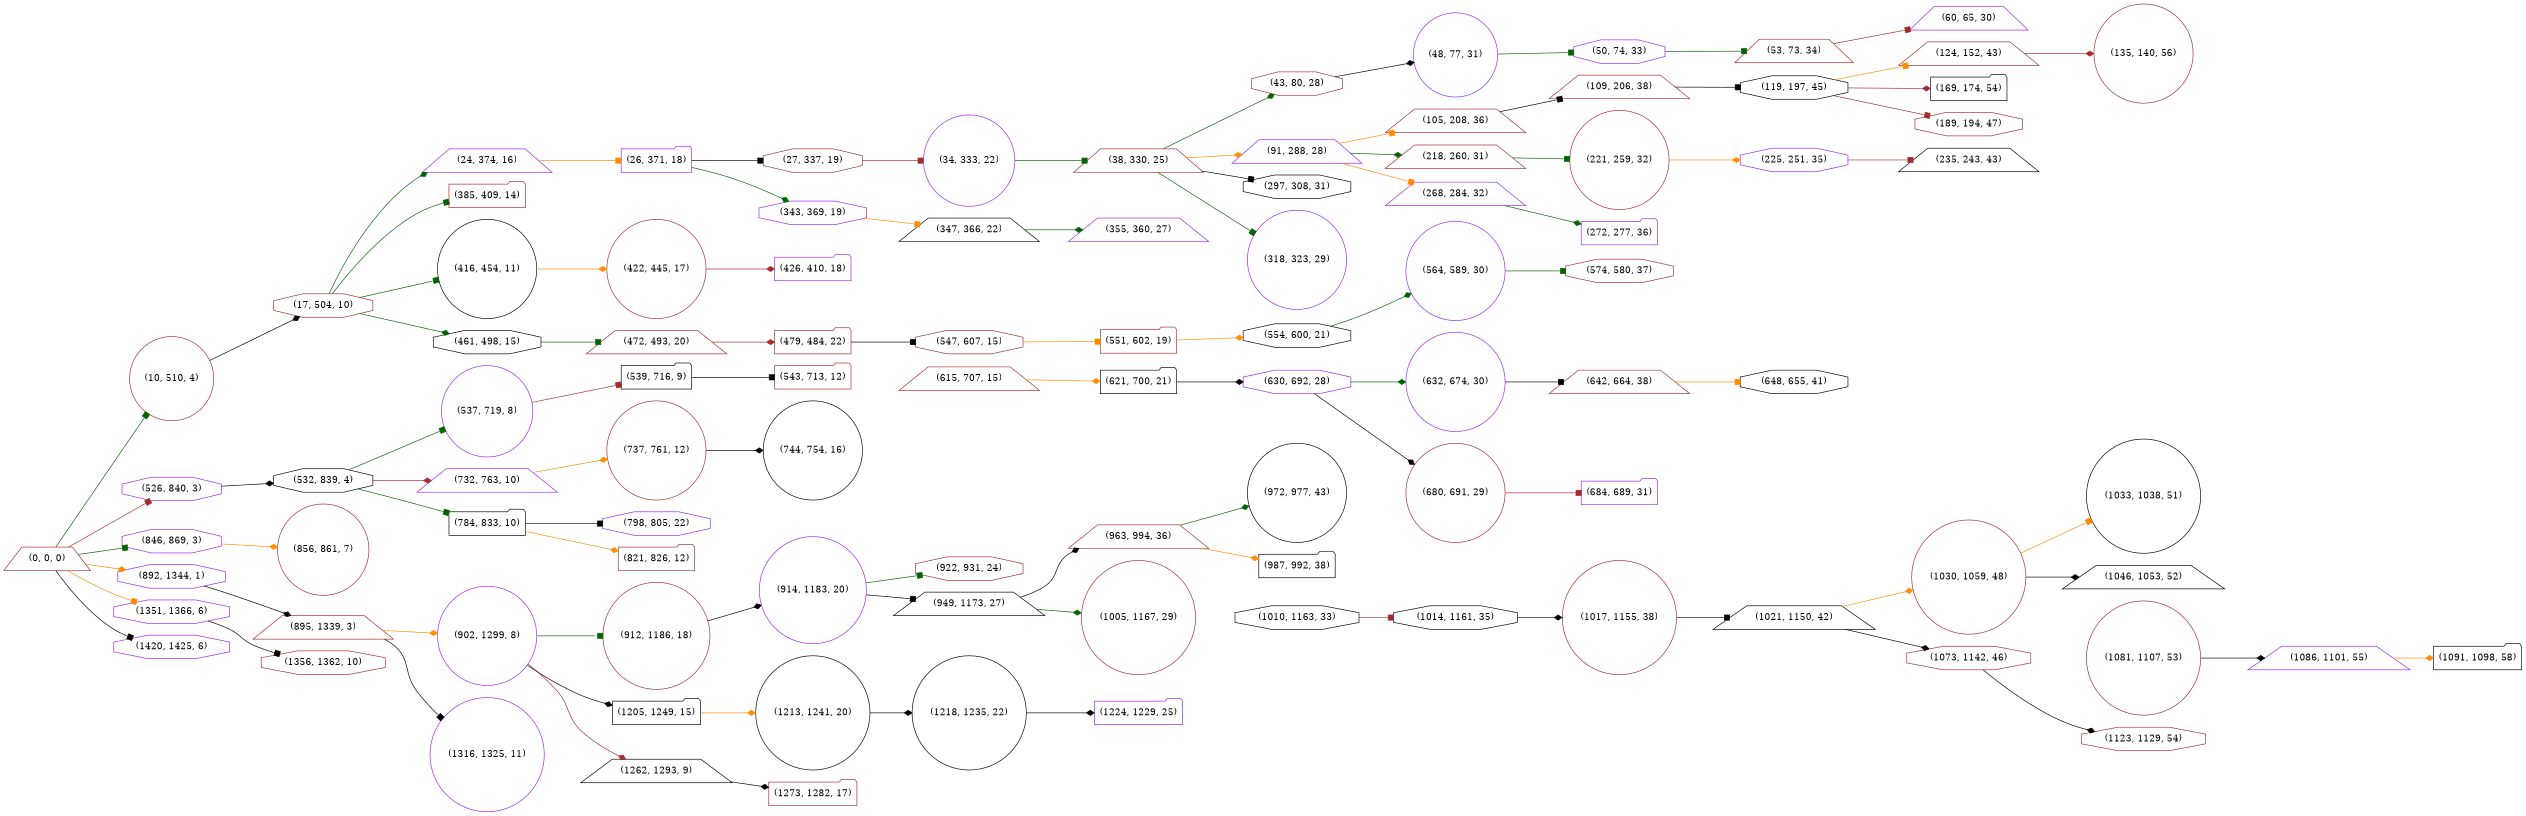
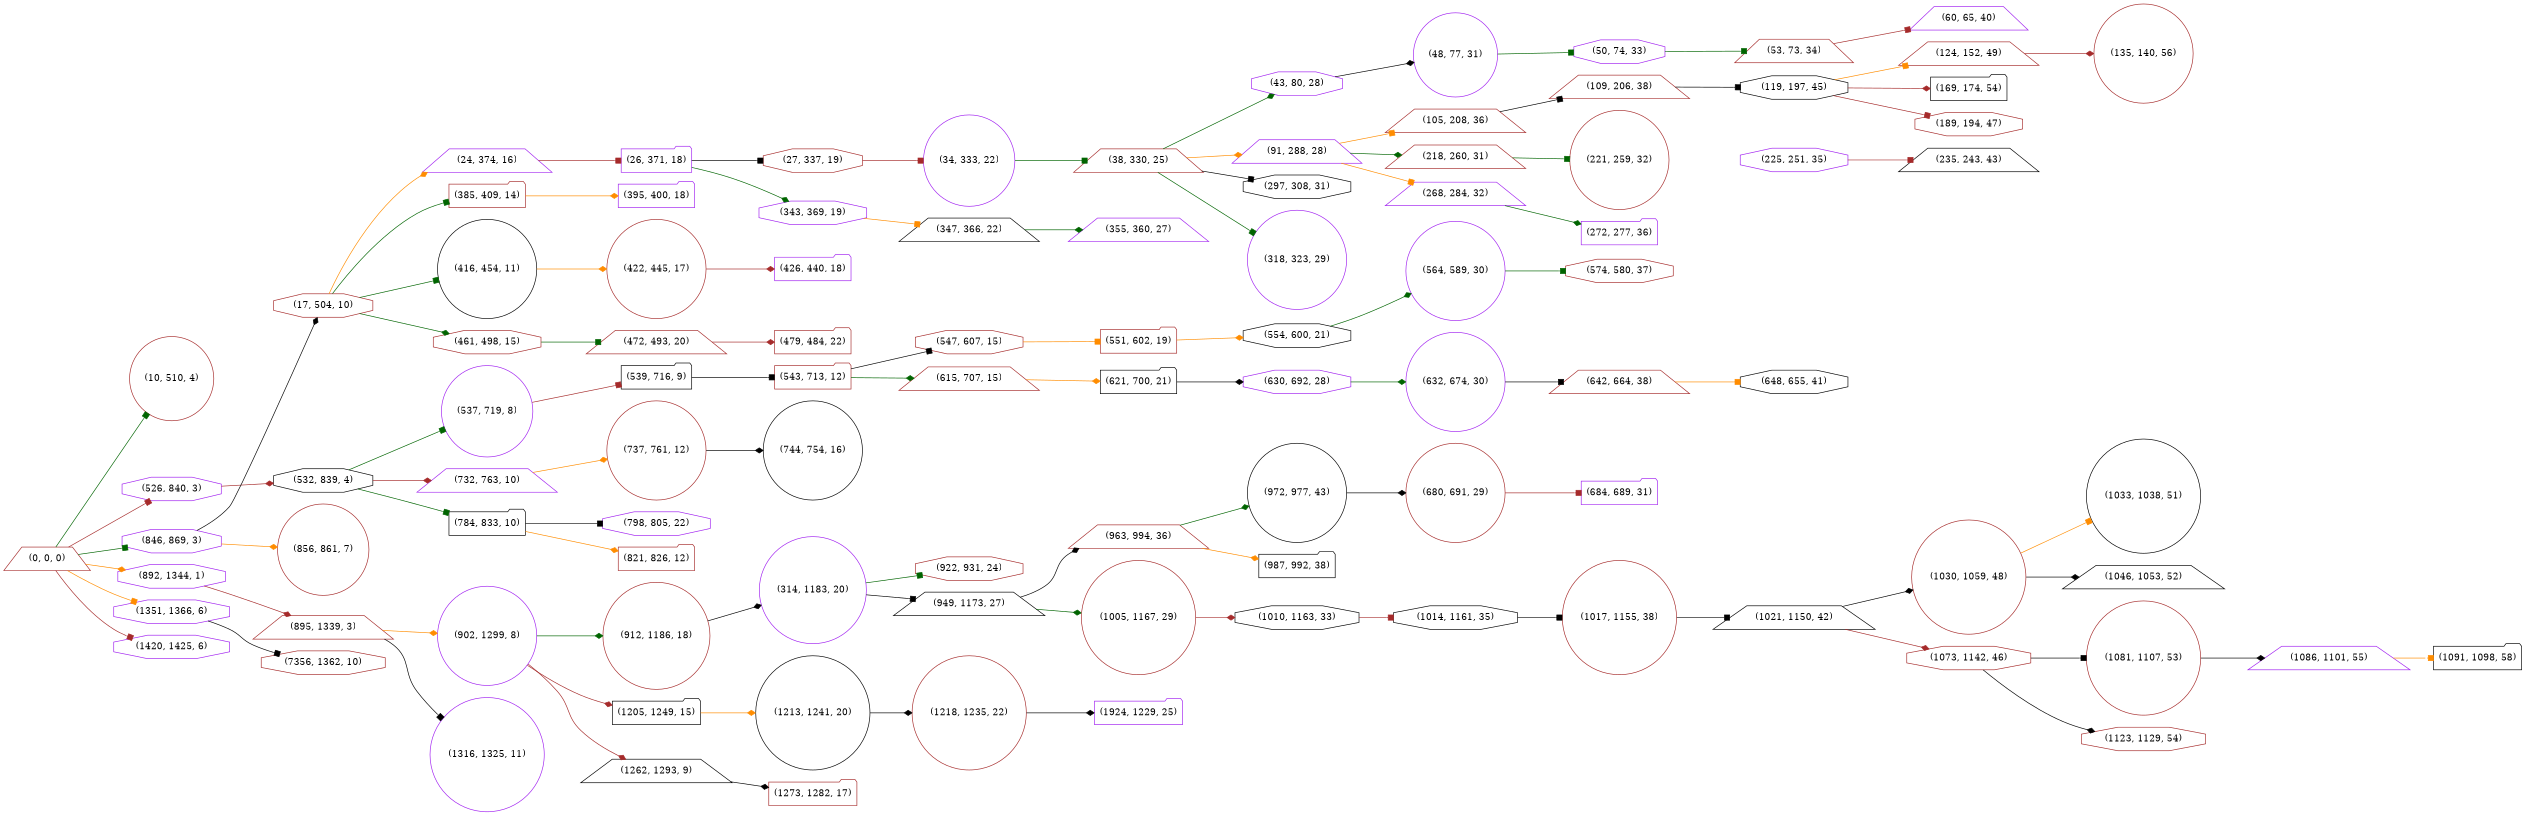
node "(60, 65, 30)": label "(60, 65, 30)" -> "(60, 65, 40)"
node "(124, 152, 43)": label "(124, 152, 43)" -> "(124, 152, 49)"
node "(43, 80, 28)": color brown -> purple
edge "(221, 259, 32)" -> "(225, 251, 35)": removed
edge "(24, 374, 16)" -> "(26, 371, 18)": color darkorange -> brown
node "(395, 400, 18)": added
edge "(17, 504, 10)" -> "(24, 374, 16)": color darkgreen -> darkorange
node "(426, 410, 18)": label "(426, 410, 18)" -> "(426, 440, 18)"
edge "(10, 510, 4)" -> "(17, 504, 10)": now "(846, 869, 3)" -> "(17, 504, 10)"
node "(461, 498, 15)": color black -> brown
edge "(479, 484, 22)" -> "(547, 607, 15)": now "(543, 713, 12)" -> "(547, 607, 15)"
edge "(543, 713, 12)" -> "(615, 707, 15)": added
edge "(630, 692, 28)" -> "(680, 691, 29)": now "(972, 977, 43)" -> "(680, 691, 29)"
edge "(526, 840, 3)" -> "(532, 839, 4)": color black -> brown
node "(914, 1183, 20)": label "(914, 1183, 20)" -> "(314, 1183, 20)"
edge "(892, 1344, 1)" -> "(895, 1339, 3)": color black -> brown
edge "(1021, 1150, 42)" -> "(1030, 1059, 48)": color darkorange -> black
edge "(0, 0, 0)" -> "(1420, 1425, 6)": color black -> brown
edge "(1005, 1167, 29)" -> "(1010, 1163, 33)": added
edge "(1014, 1161, 35)" -> "(1017, 1155, 38)": arrowhead diamond -> box
edge "(902, 1299, 8)" -> "(912, 1186, 18)": arrowhead box -> diamond
edge "(1021, 1150, 42)" -> "(1073, 1142, 46)": color black -> brown
edge "(1073, 1142, 46)" -> "(1081, 1107, 53)": added
edge "(1086, 1101, 55)" -> "(1091, 1098, 58)": arrowhead diamond -> box
node "(1356, 1362, 10)": label "(1356, 1362, 10)" -> "(7356, 1362, 10)"
edge "(902, 1299, 8)" -> "(1205, 1249, 15)": color black -> brown
node "(1218, 1235, 22)": color black -> brown
node "(1224, 1229, 25)": label "(1224, 1229, 25)" -> "(1924, 1229, 25)"
